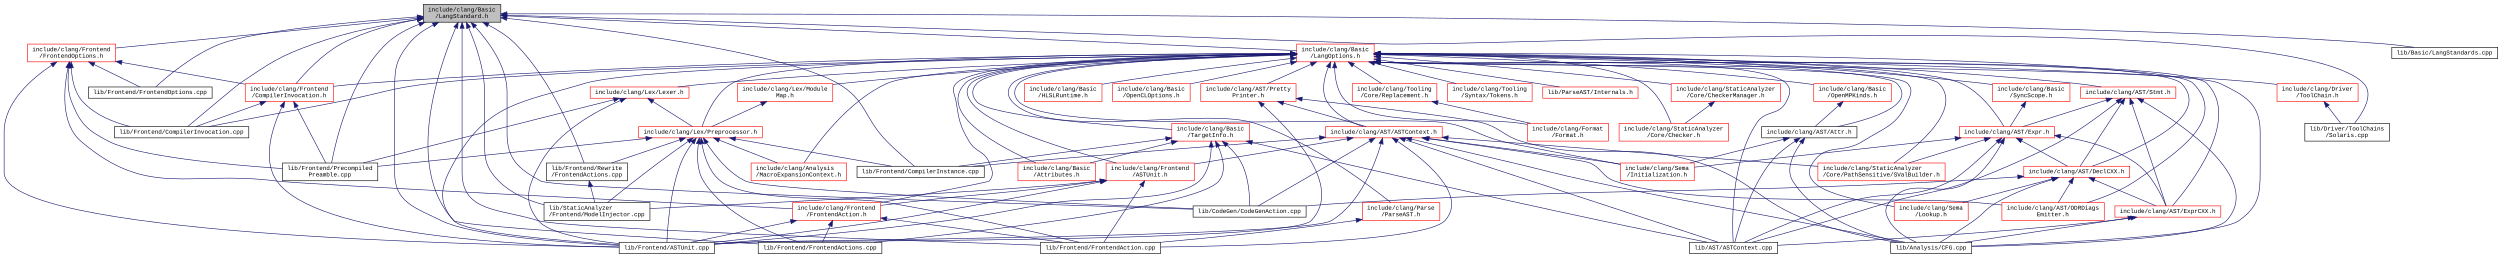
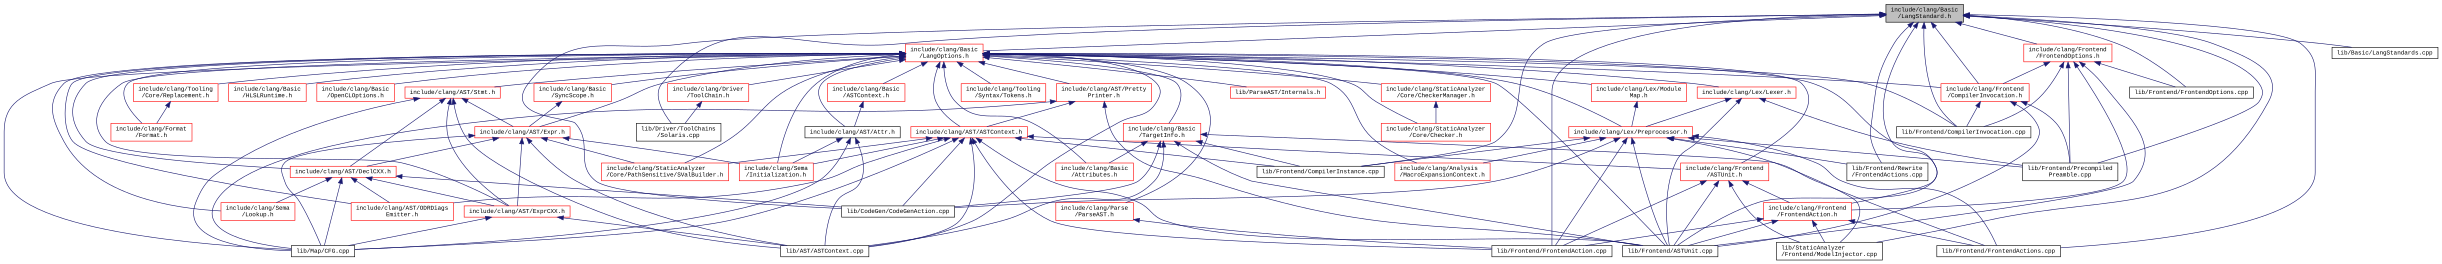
node "include/clang/Basic /OpenMPKinds.h": label "include/clang/Basic /OpenMPKinds.h" -> "include/clang/Basic /ASTContext.h"
edge "lib/StaticAnalyzer /Frontend/ModelInjector.cpp" -> "lib/Frontend/Rewrite /FrontendActions.cpp": now "lib/StaticAnalyzer /Frontend/ModelInjector.cpp" -> "include/clang/Frontend /FrontendAction.h"
node "lib/Analysis/CFG.cpp": label "lib/Analysis/CFG.cpp" -> "lib/Map/CFG.cpp"
